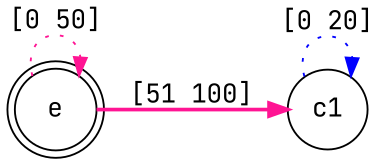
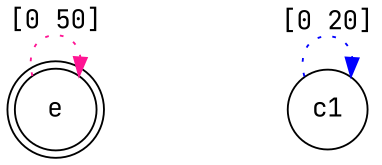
edge "e" -> "c1": removed, label "[51 100]"
